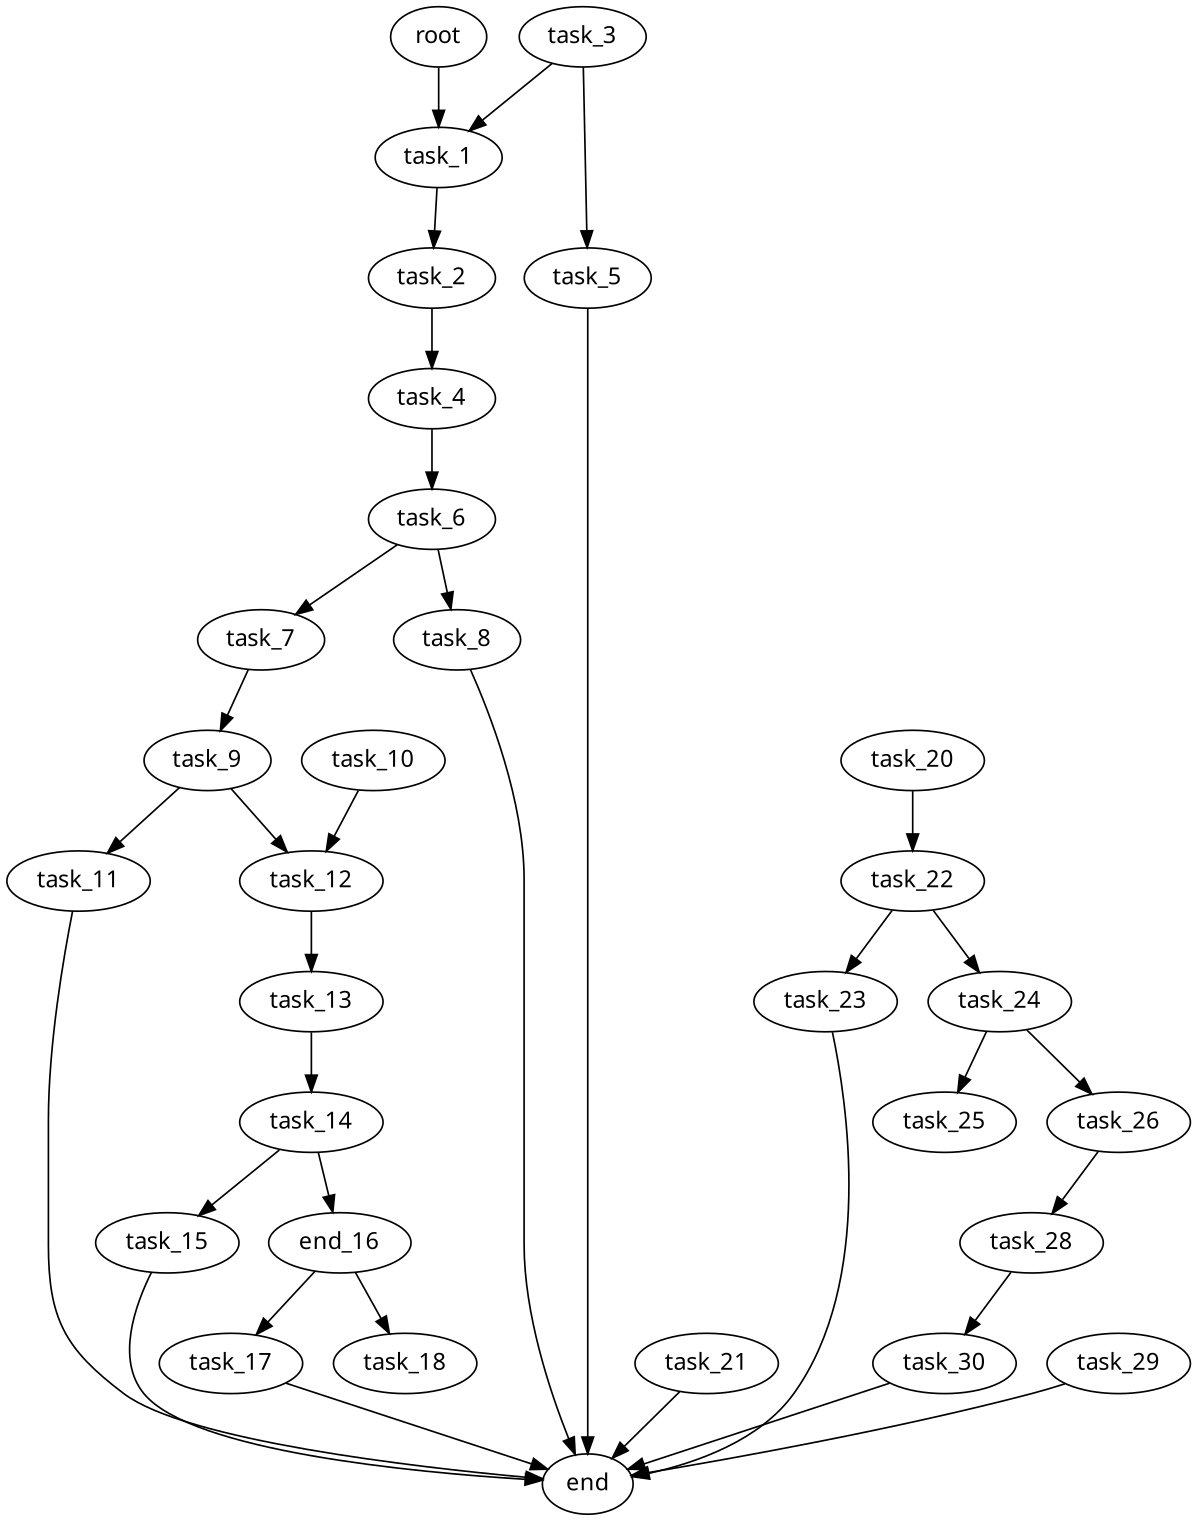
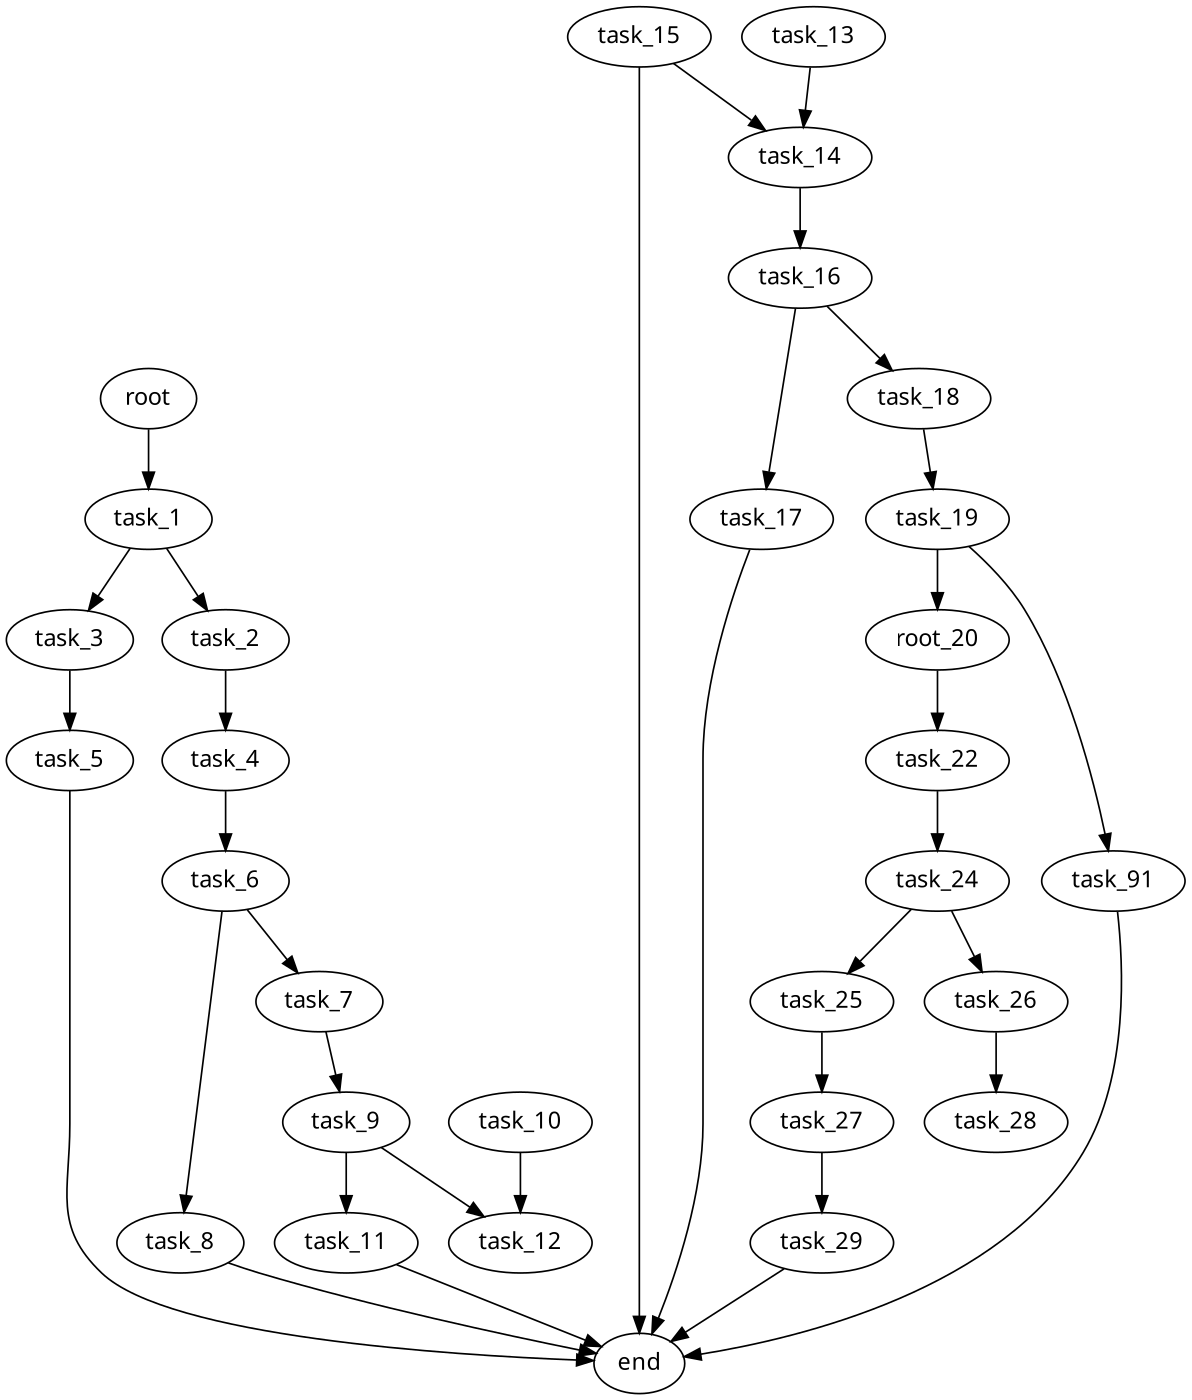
edge "task_3" -> "task_1": reversed
node "task_19": added
node "task_20": label "task_20" -> "root_20"
edge "task_12" -> "task_13": removed
node "task_23": removed
node "task_27": added
edge "task_14" -> "task_15": reversed
node "end_16": label "end_16" -> "task_16"
node "task_21": label "task_21" -> "task_91"
node "task_30": removed
